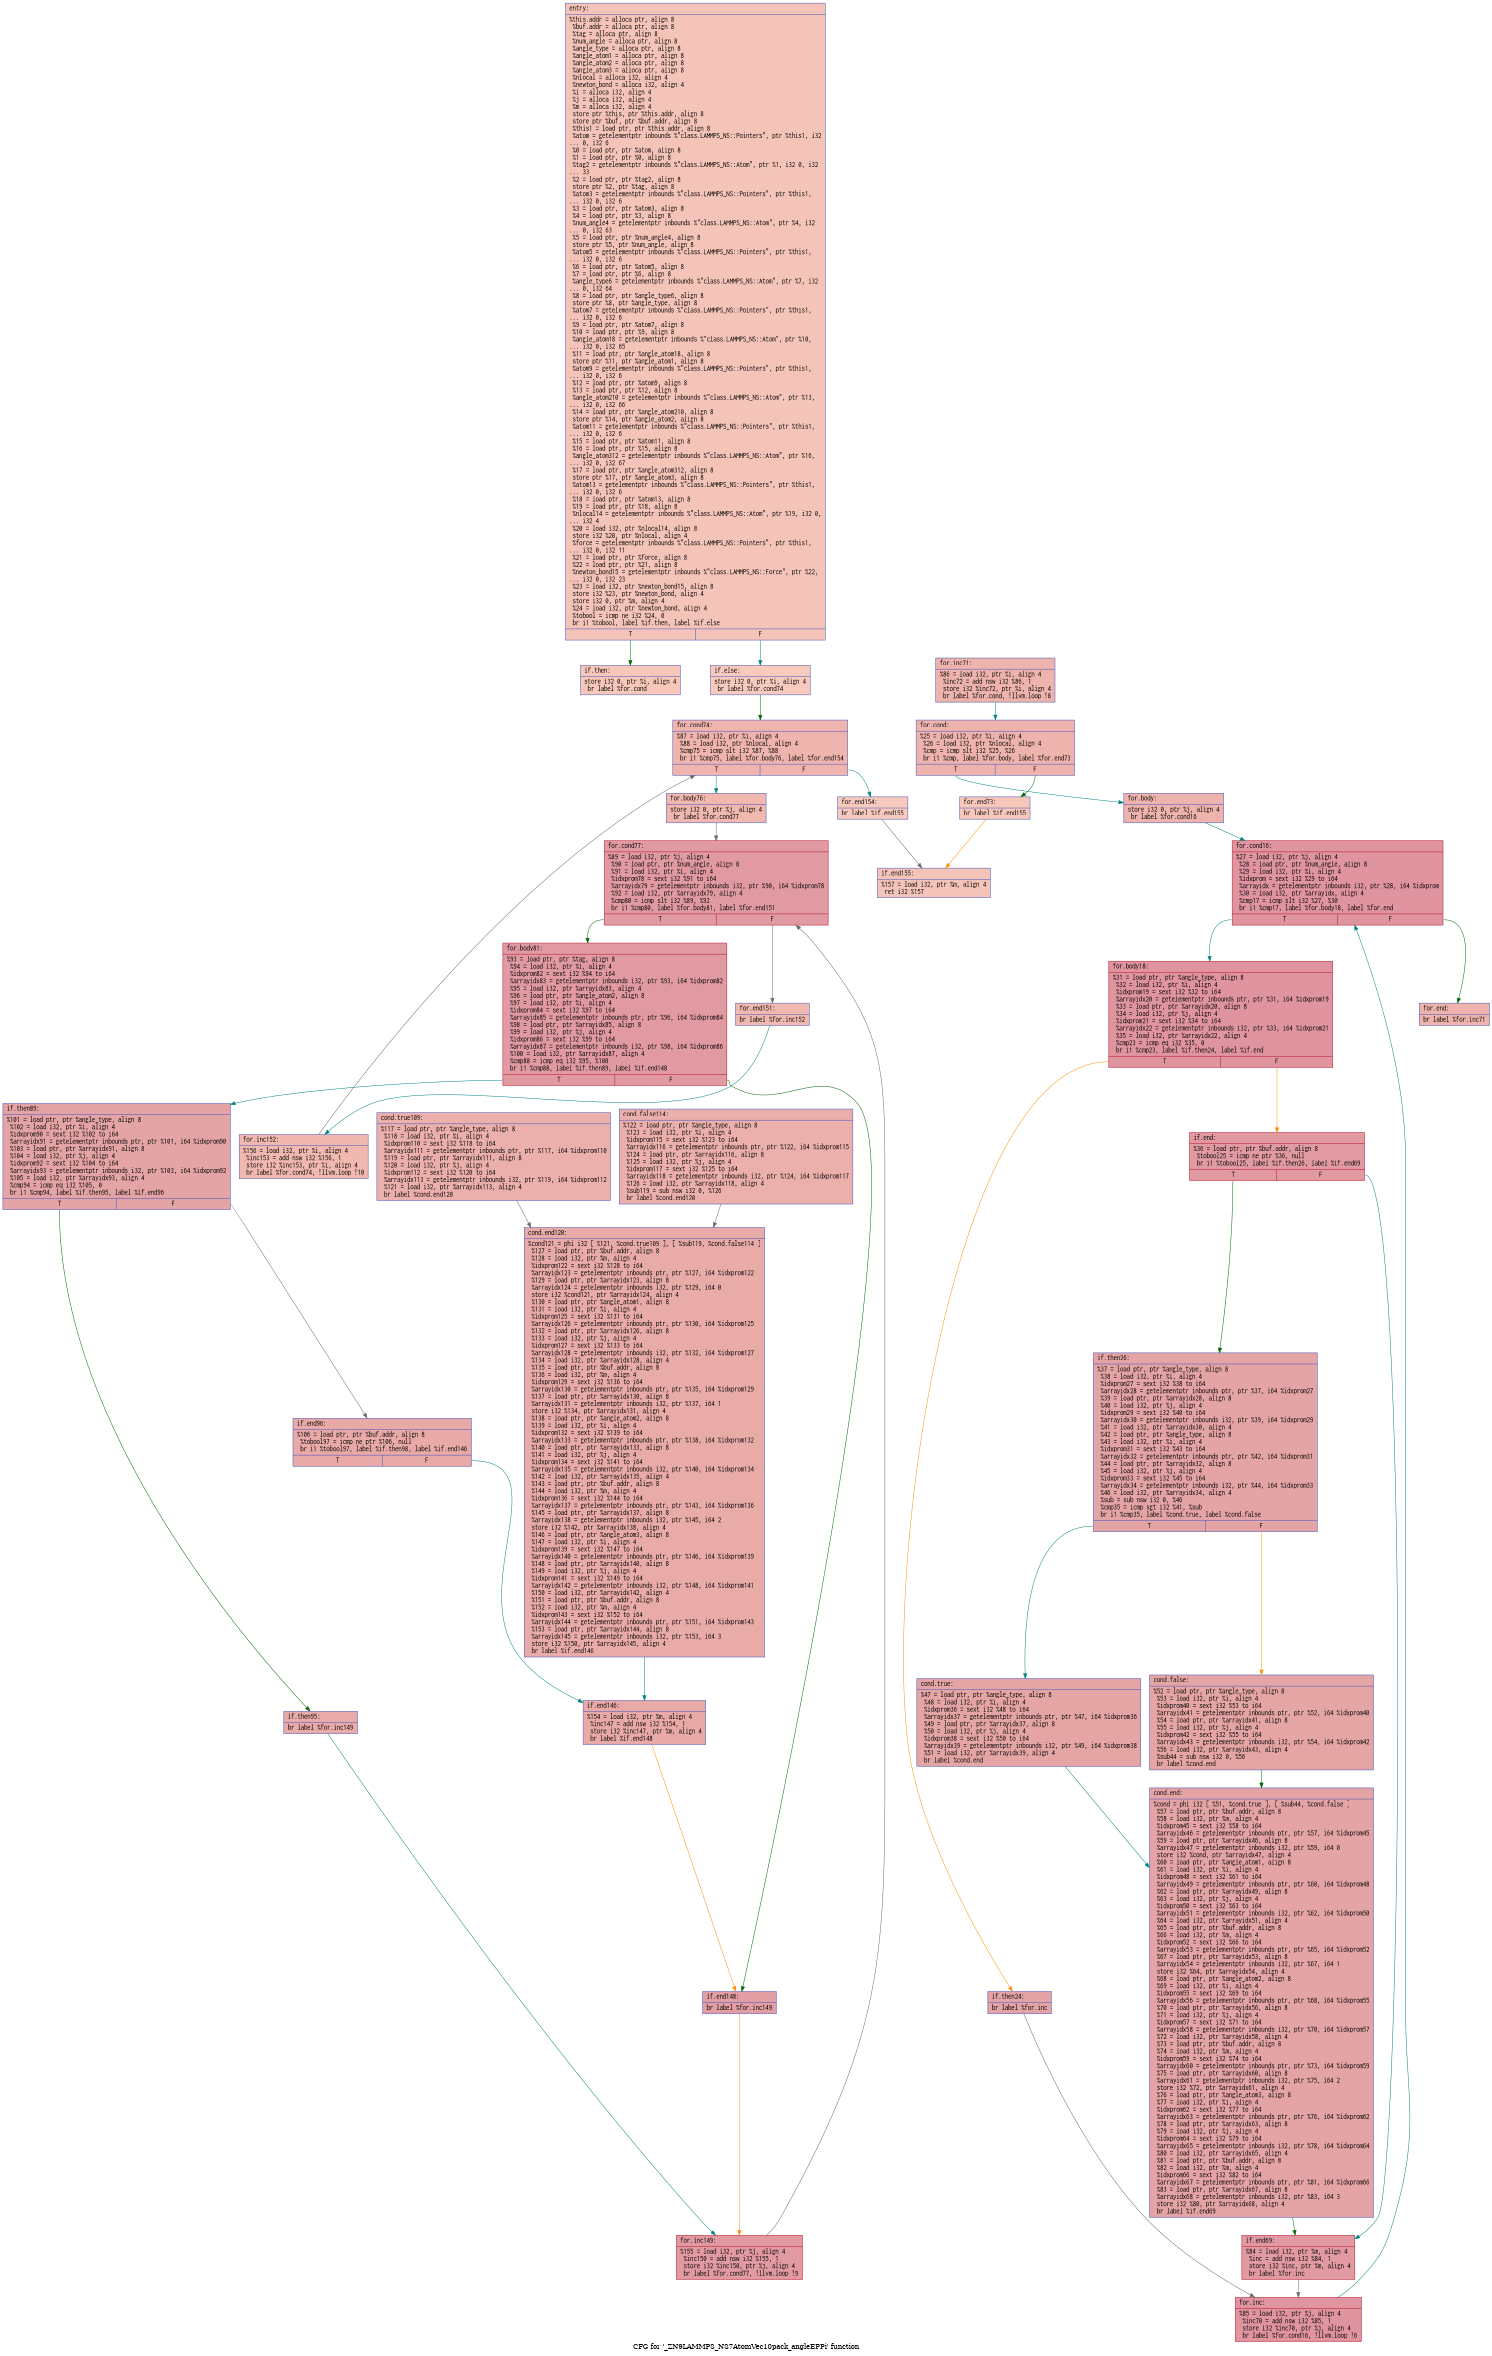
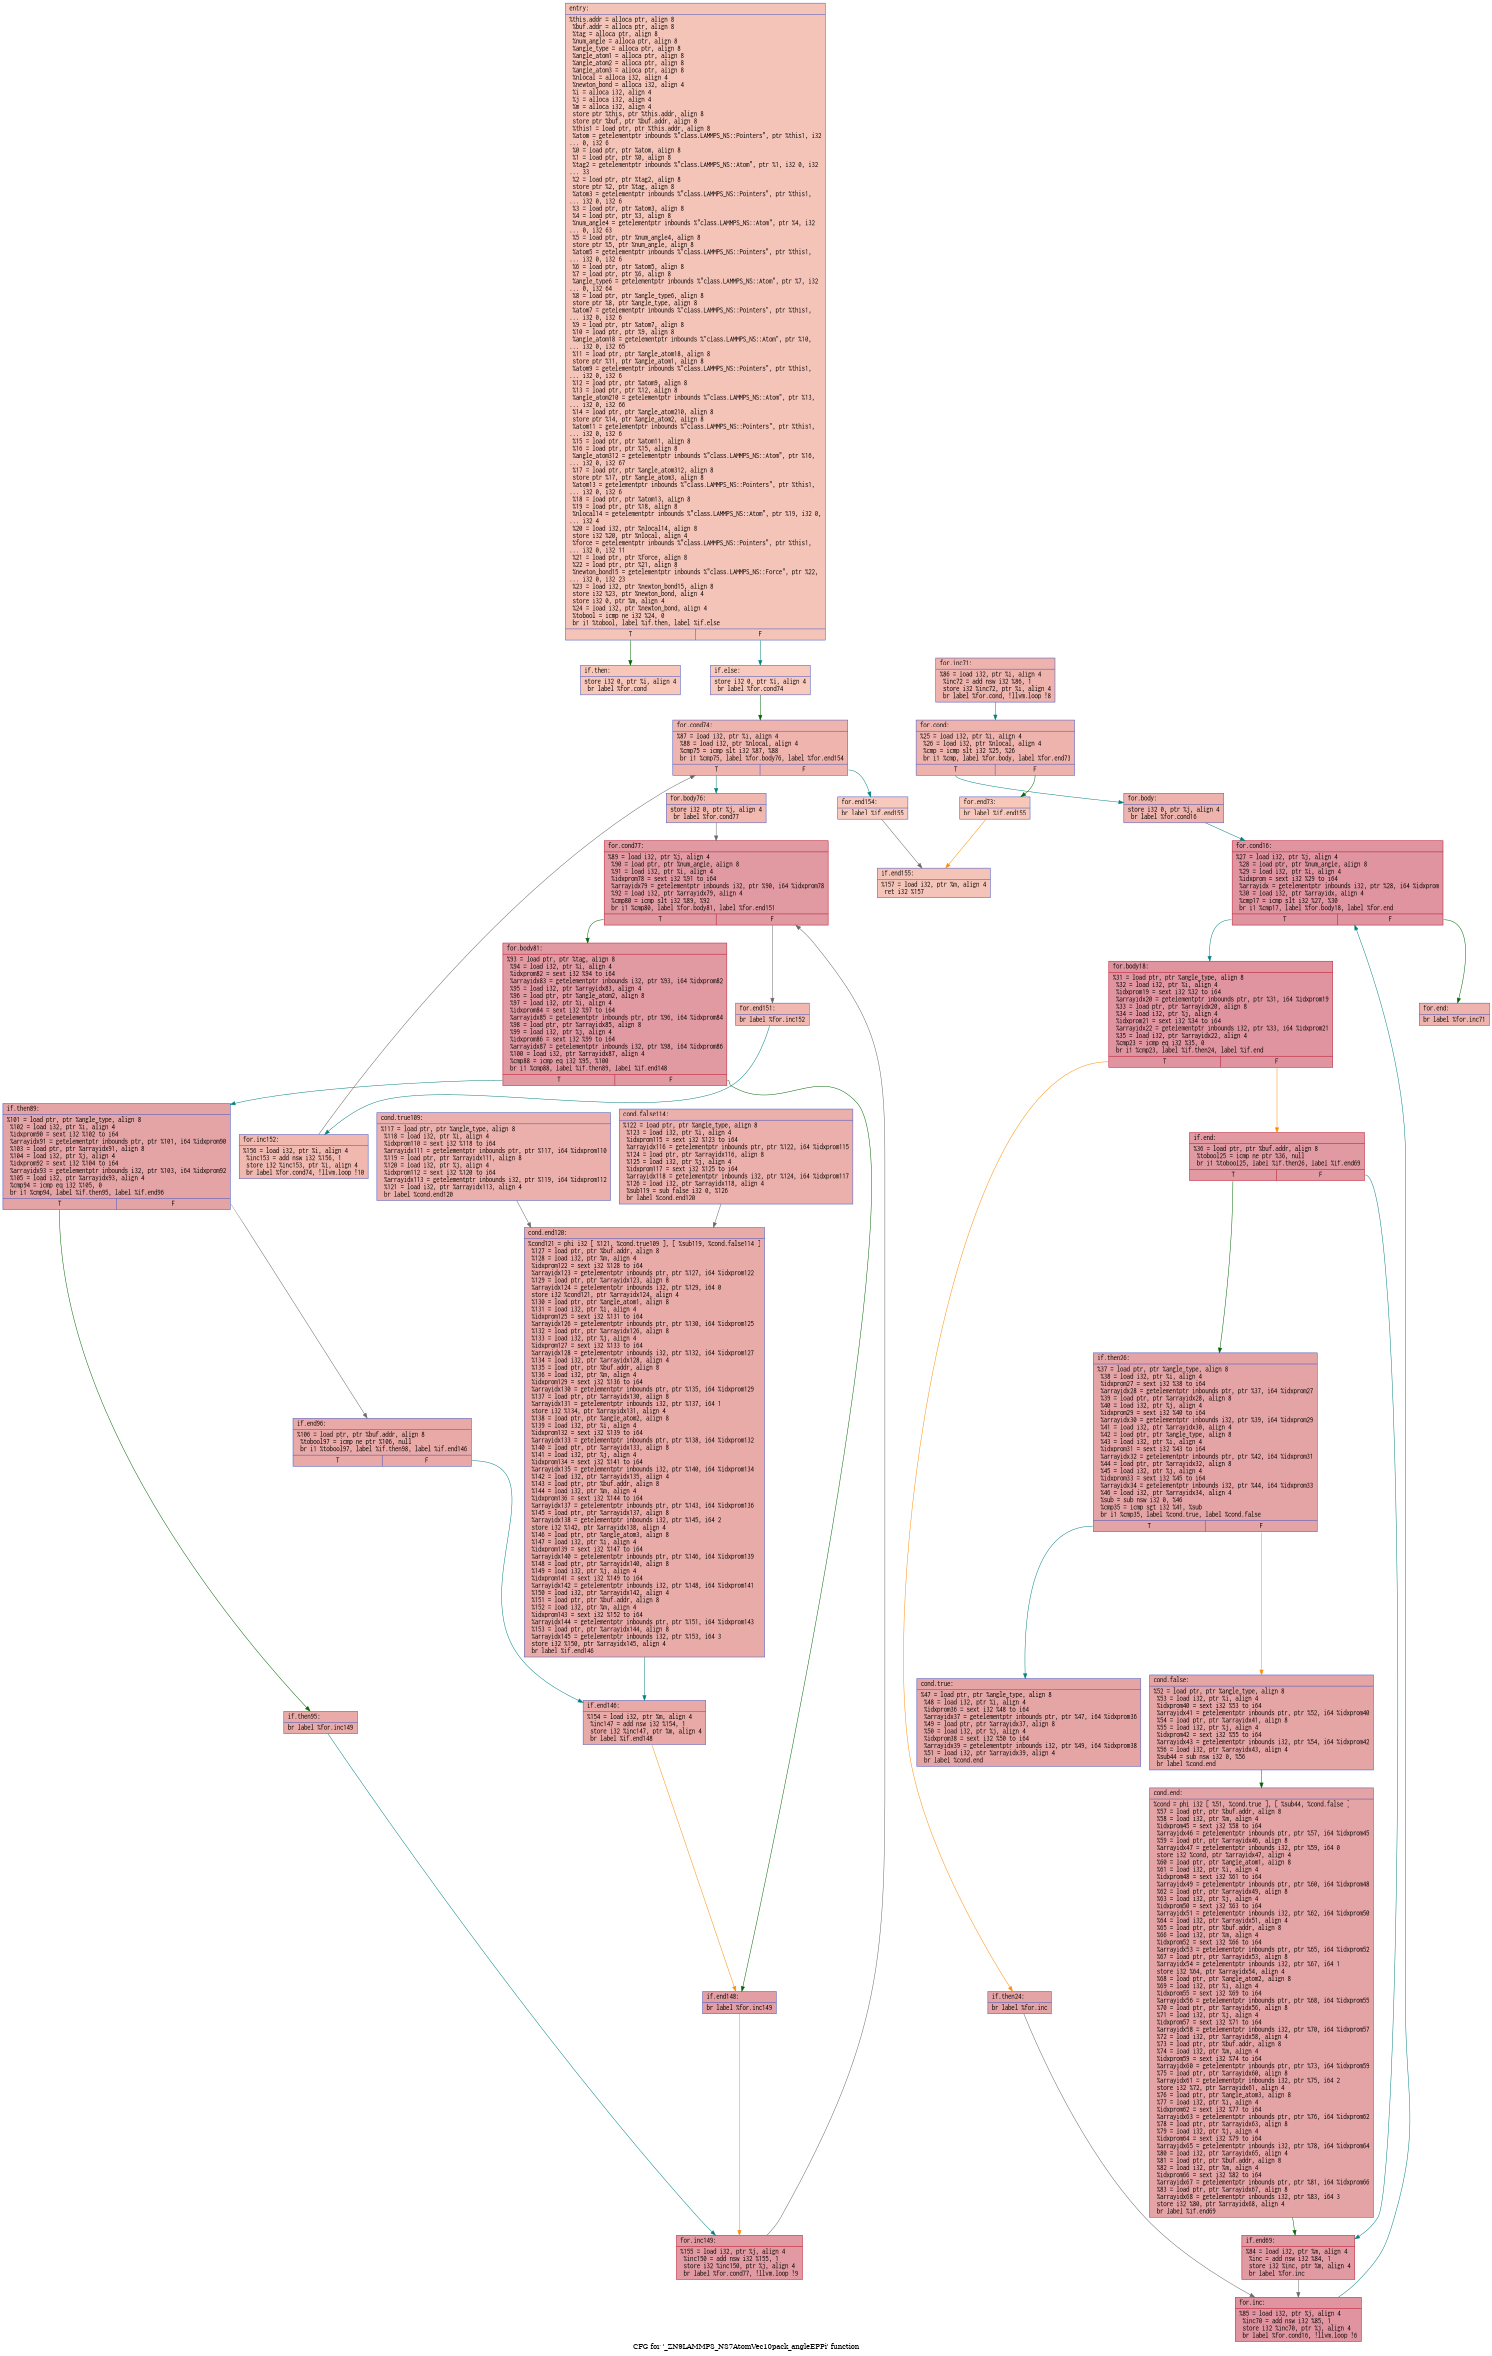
node "cond.false114:": text "%sub119 = sub nsw i32 0, %126" -> "%sub119 = sub false i32 0, %126"
edge "cond.true:" -> "cond.end:": removed
